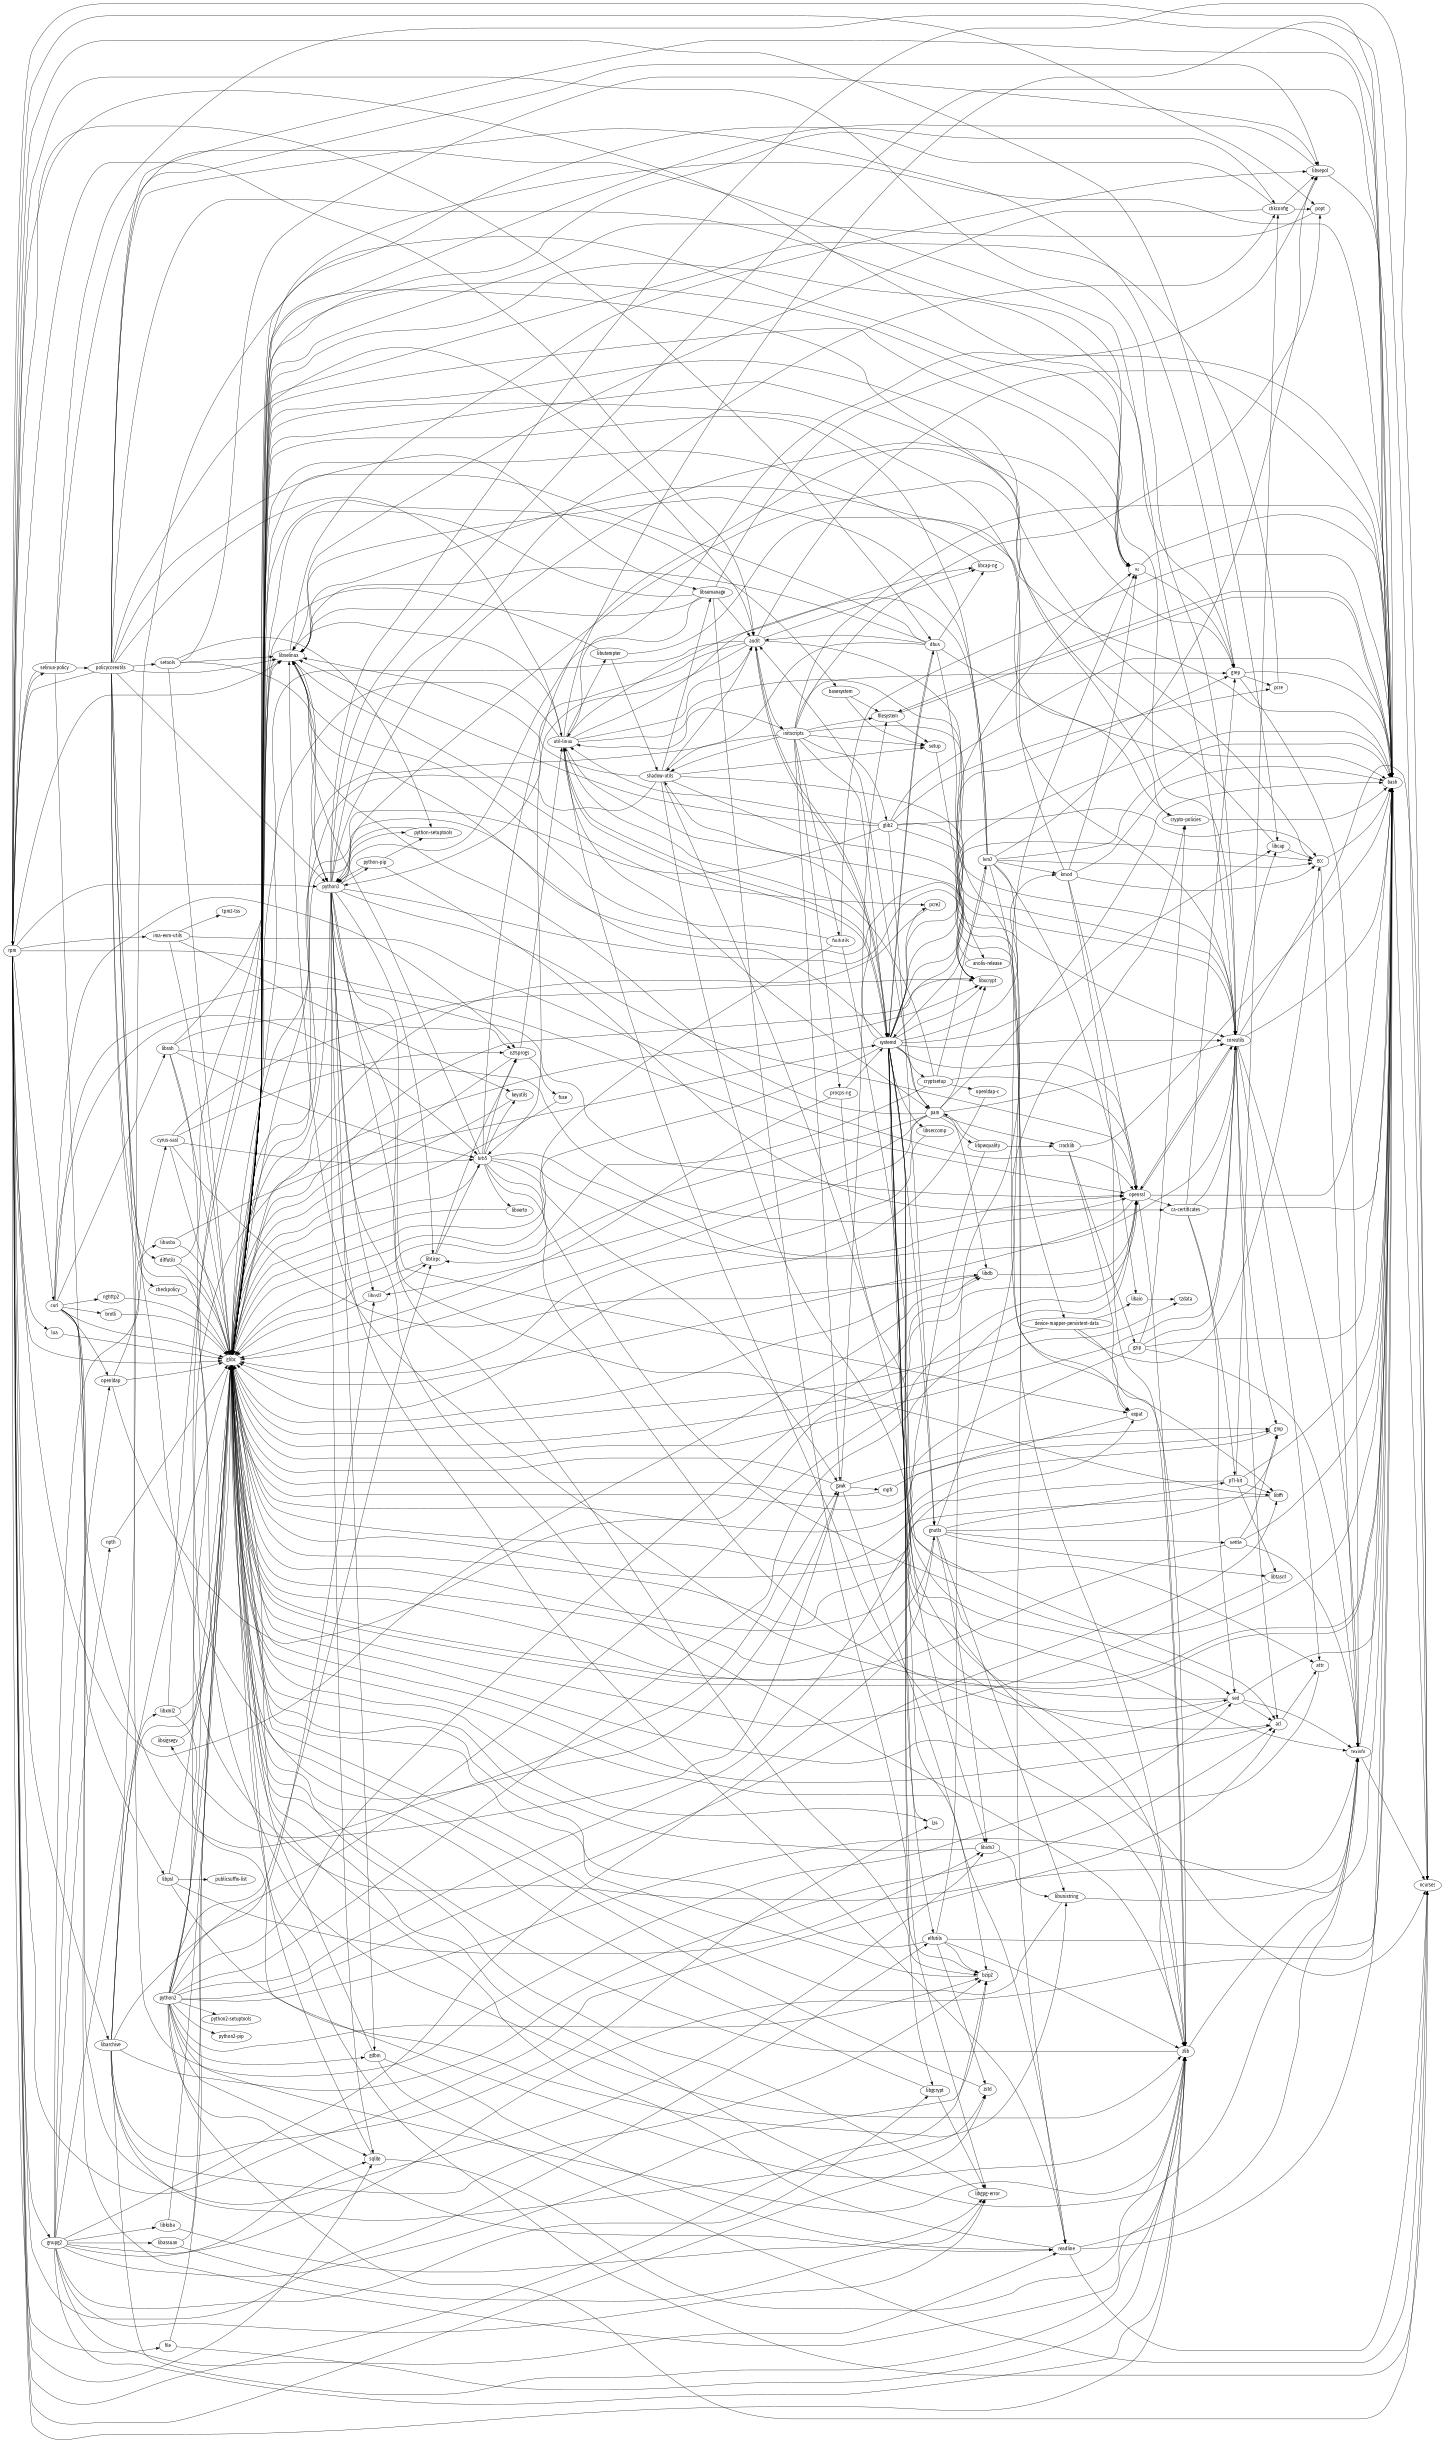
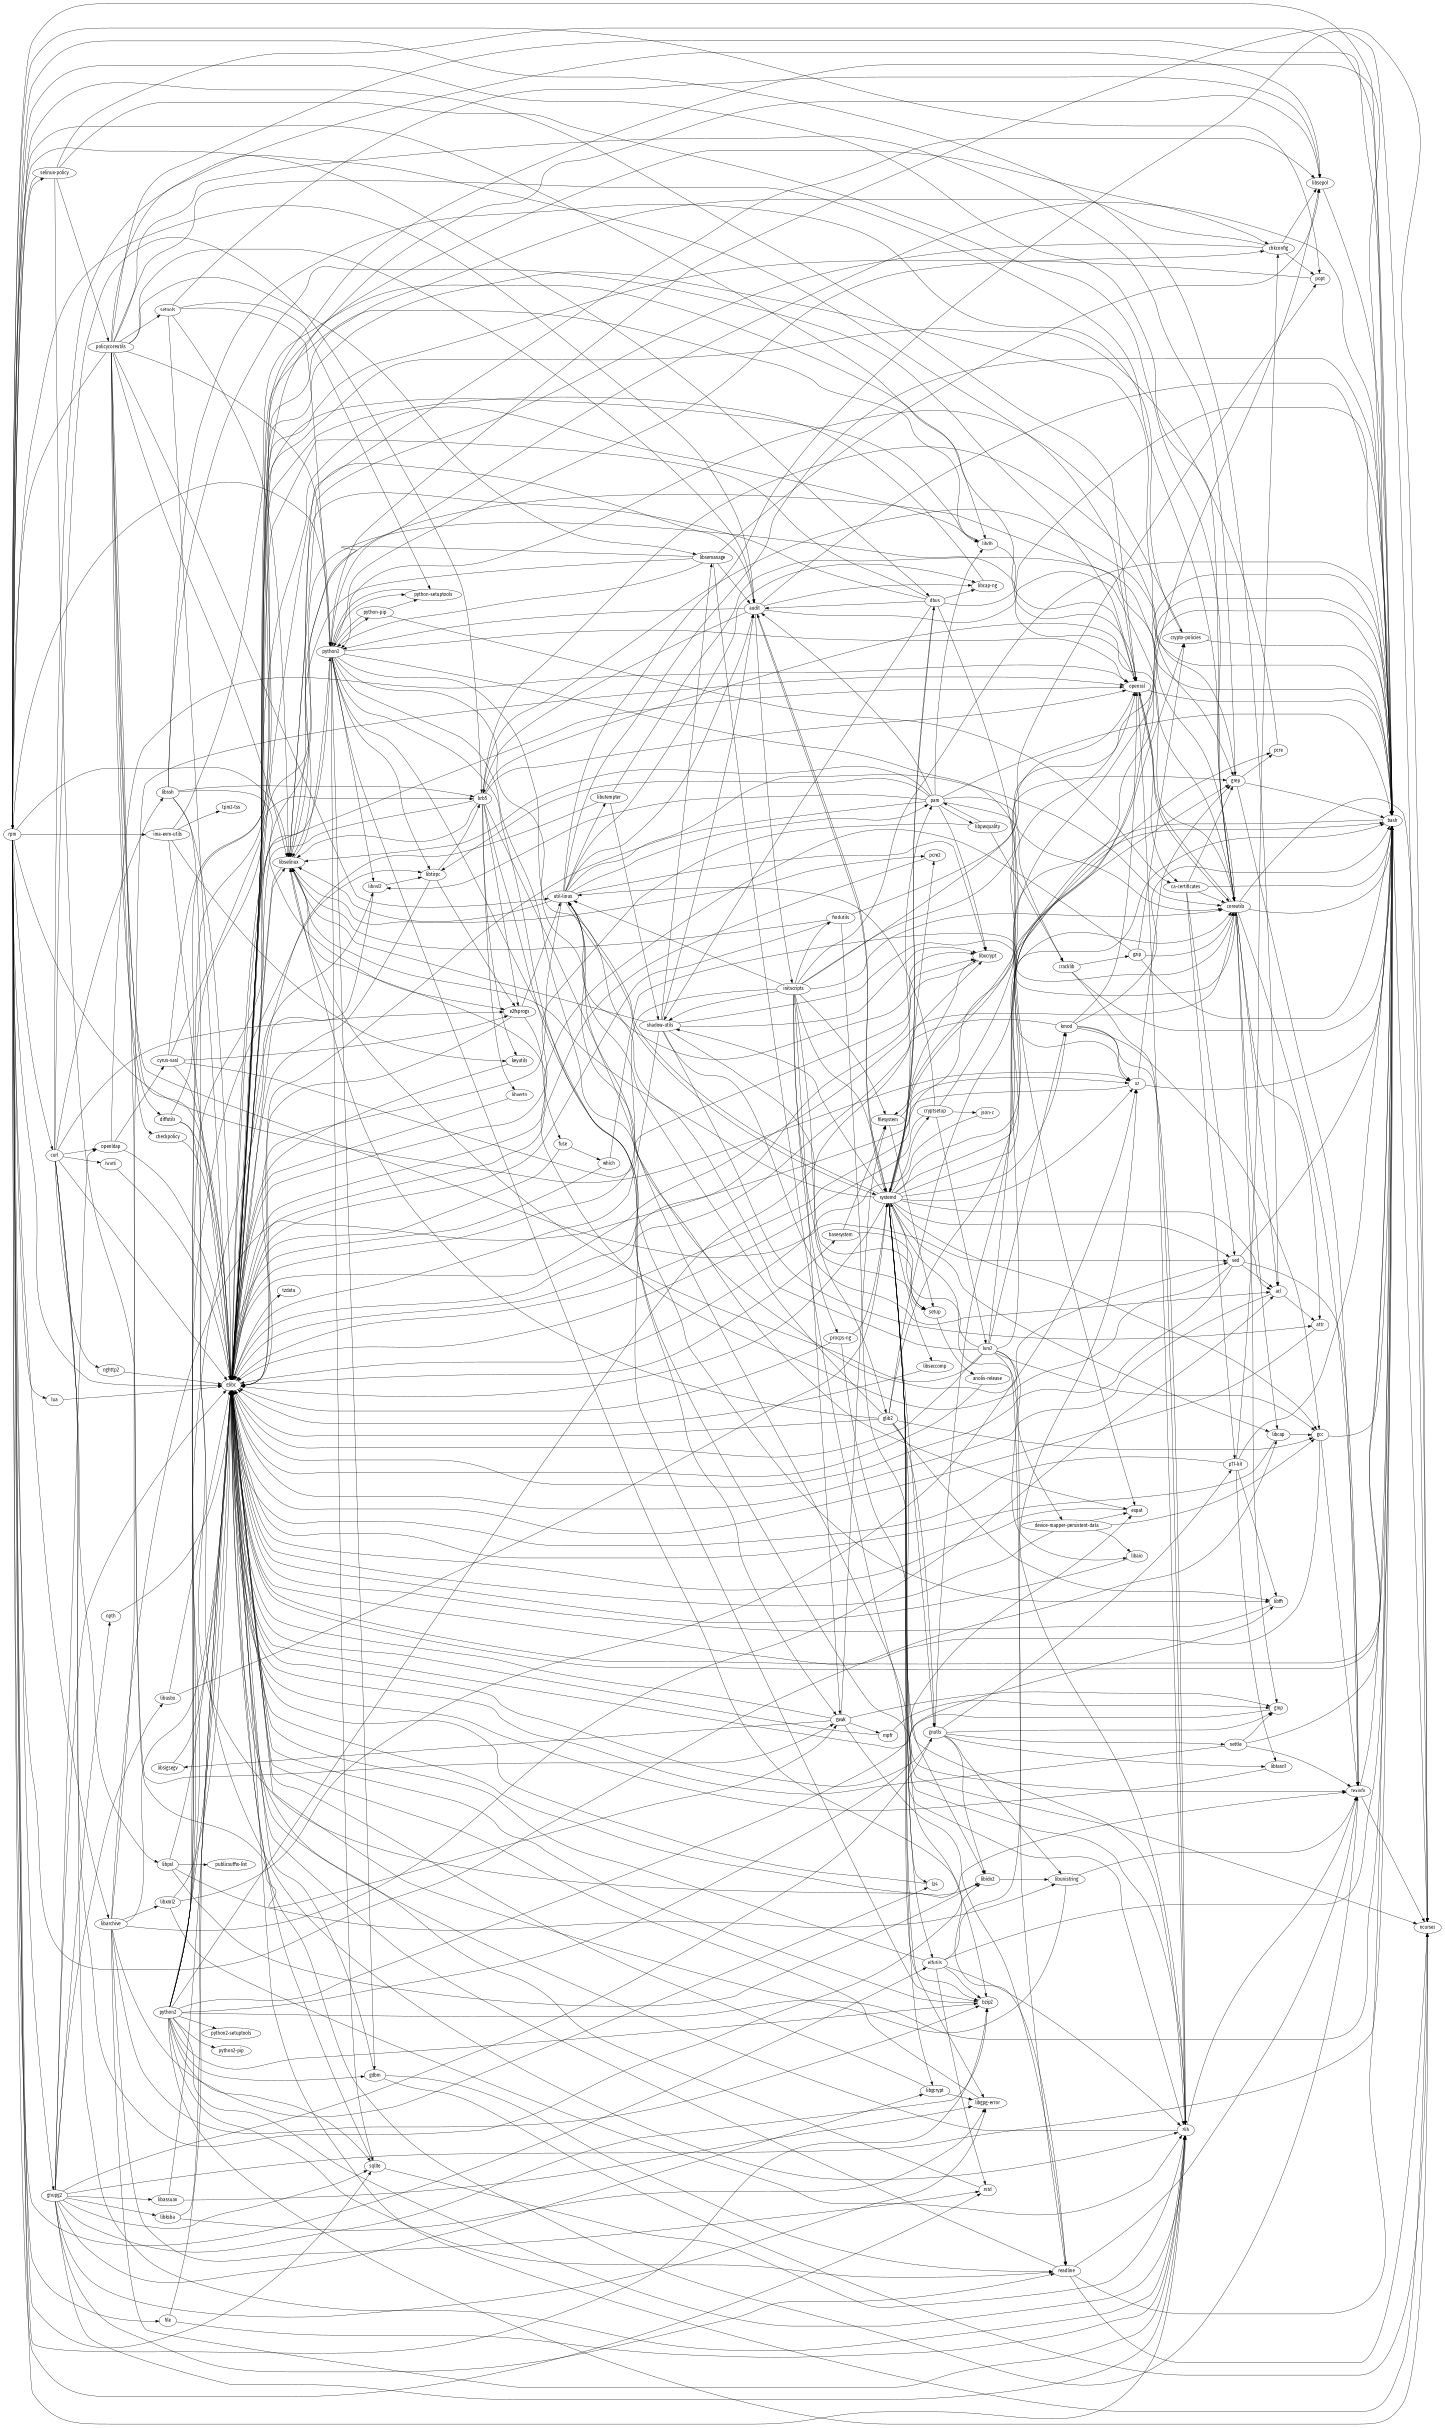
node "openldap-c": label "openldap-c" -> "json-c"
node "which": added
edge "libaio" -> "tzdata": now "libaio" -> "glibc"
edge "gzip" -> "texinfo": removed
